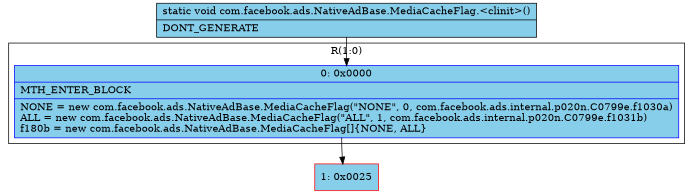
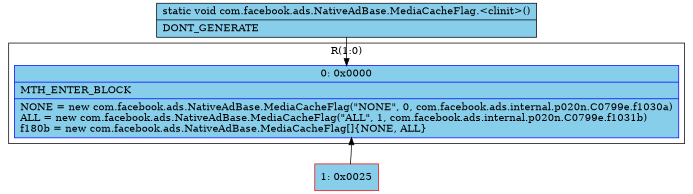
edge "0: 0x0000" -> "1: 0x0025": reversed
